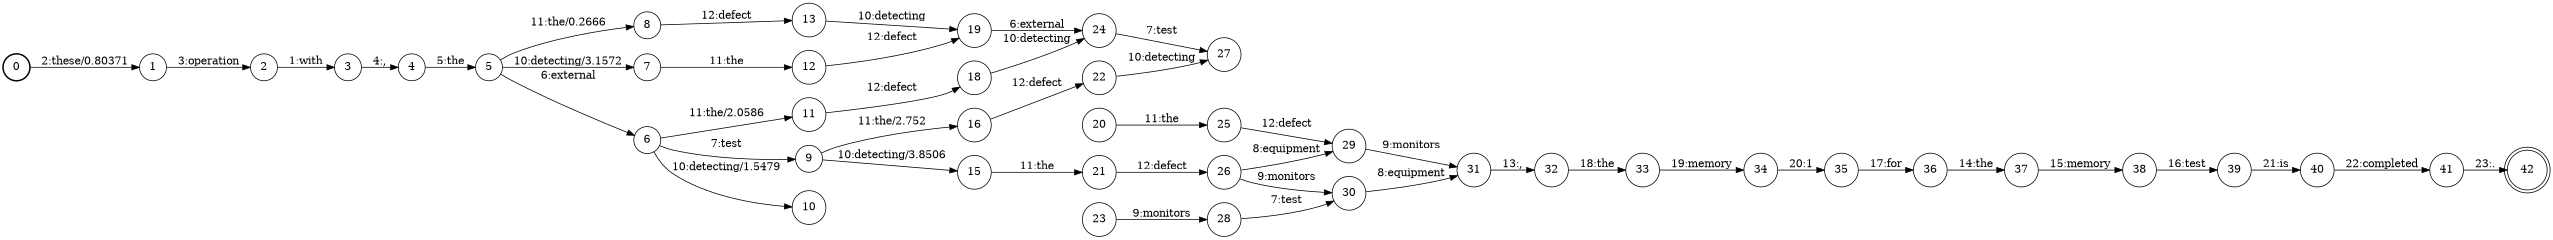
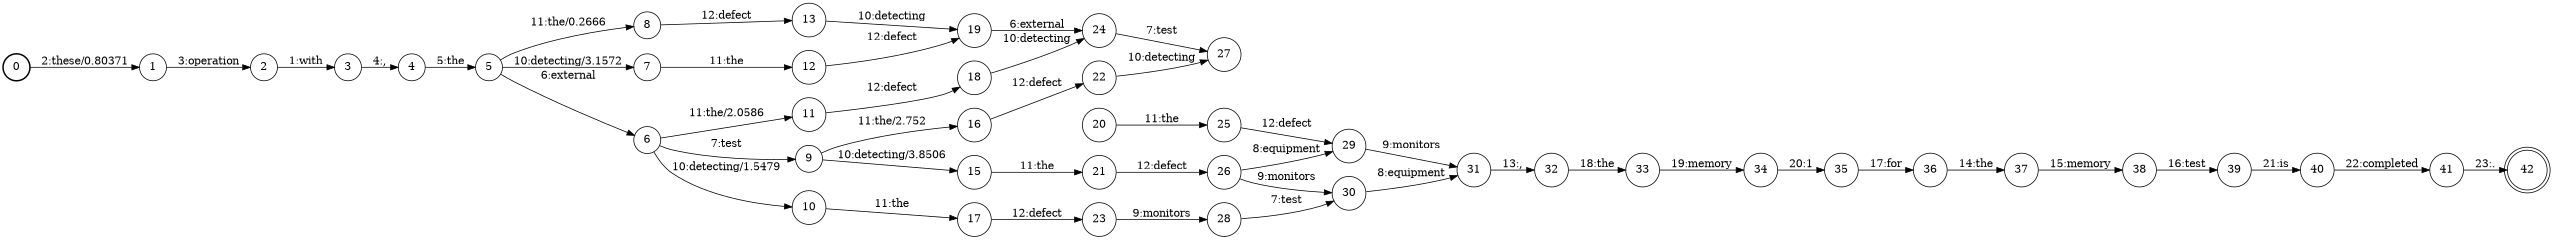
node "17": added
